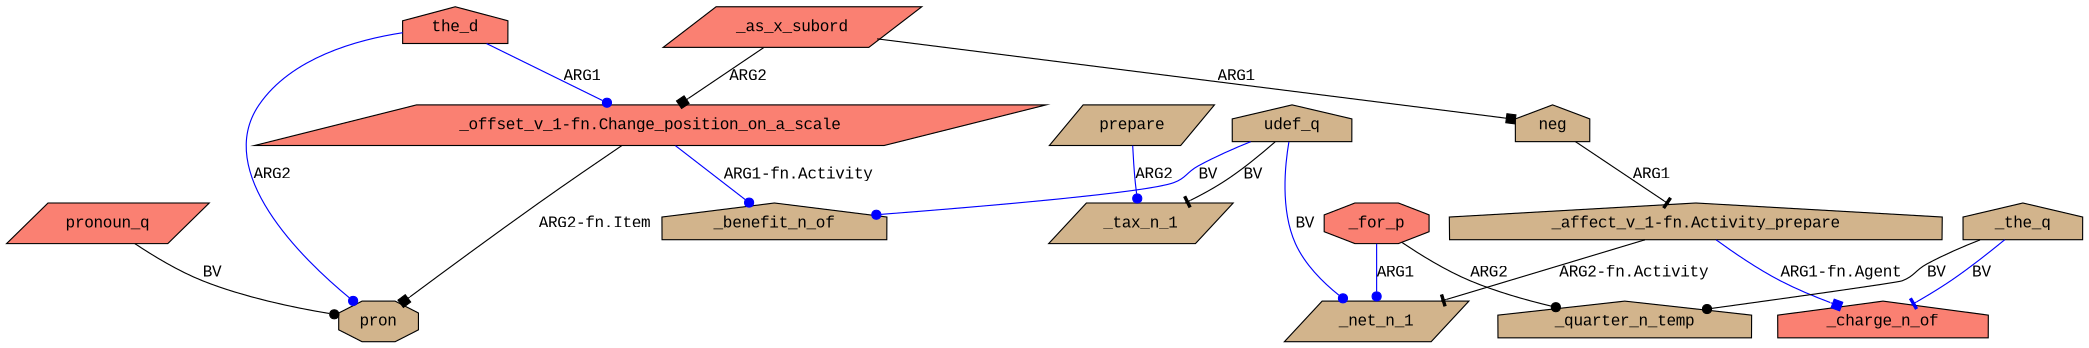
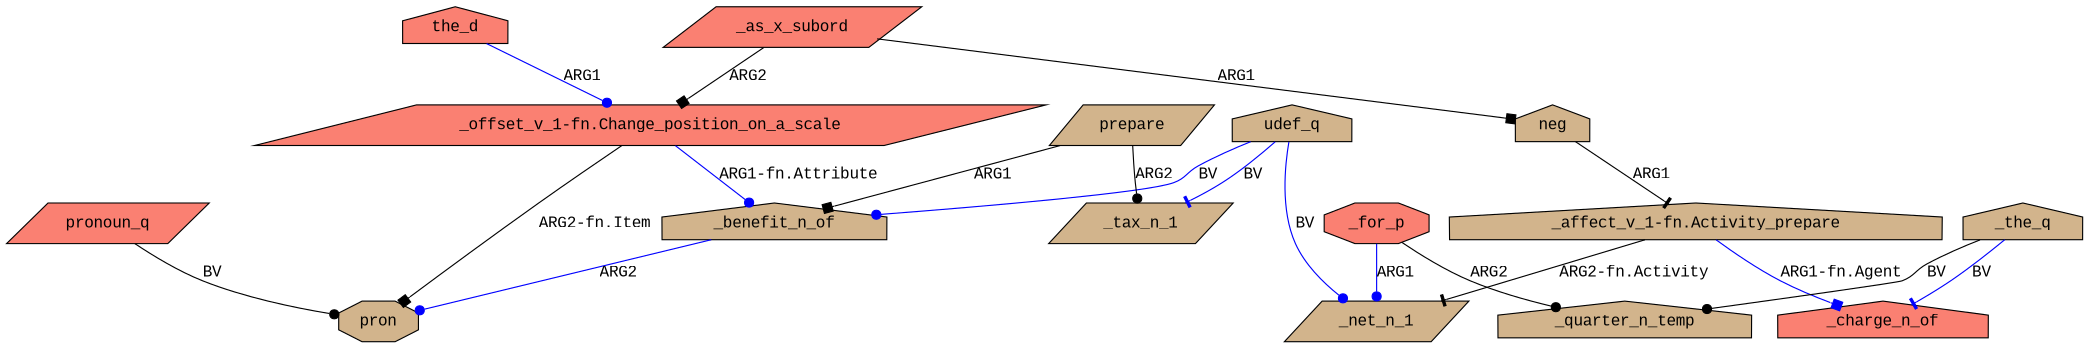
edge "the_d" -> "pron": now "_benefit_n_of" -> "pron"
edge "prepare" -> "_tax_n_1": color blue -> black
edge "_offset_v_1-fn.Change_position_on_a_scale" -> "_benefit_n_of": label "ARG1-fn.Activity" -> "ARG1-fn.Attribute"
edge "udef_q" -> "_tax_n_1": color black -> blue
edge "prepare" -> "_benefit_n_of": added, label "ARG1"
